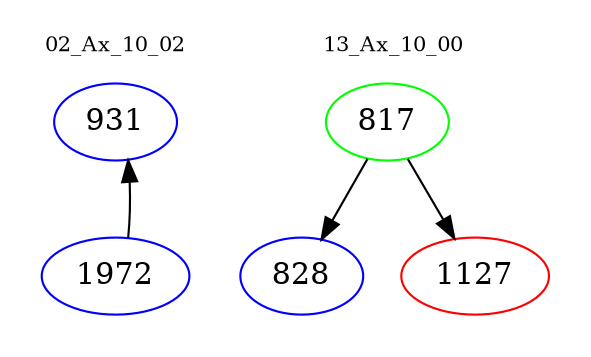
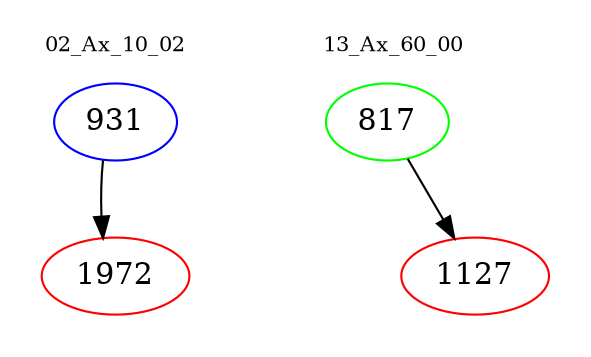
cluster "13_Ax_10_00": label "13_Ax_10_00" -> "13_Ax_60_00"
edge "1972" -> "931": reversed
node "1972": color blue -> red
node "828": removed
